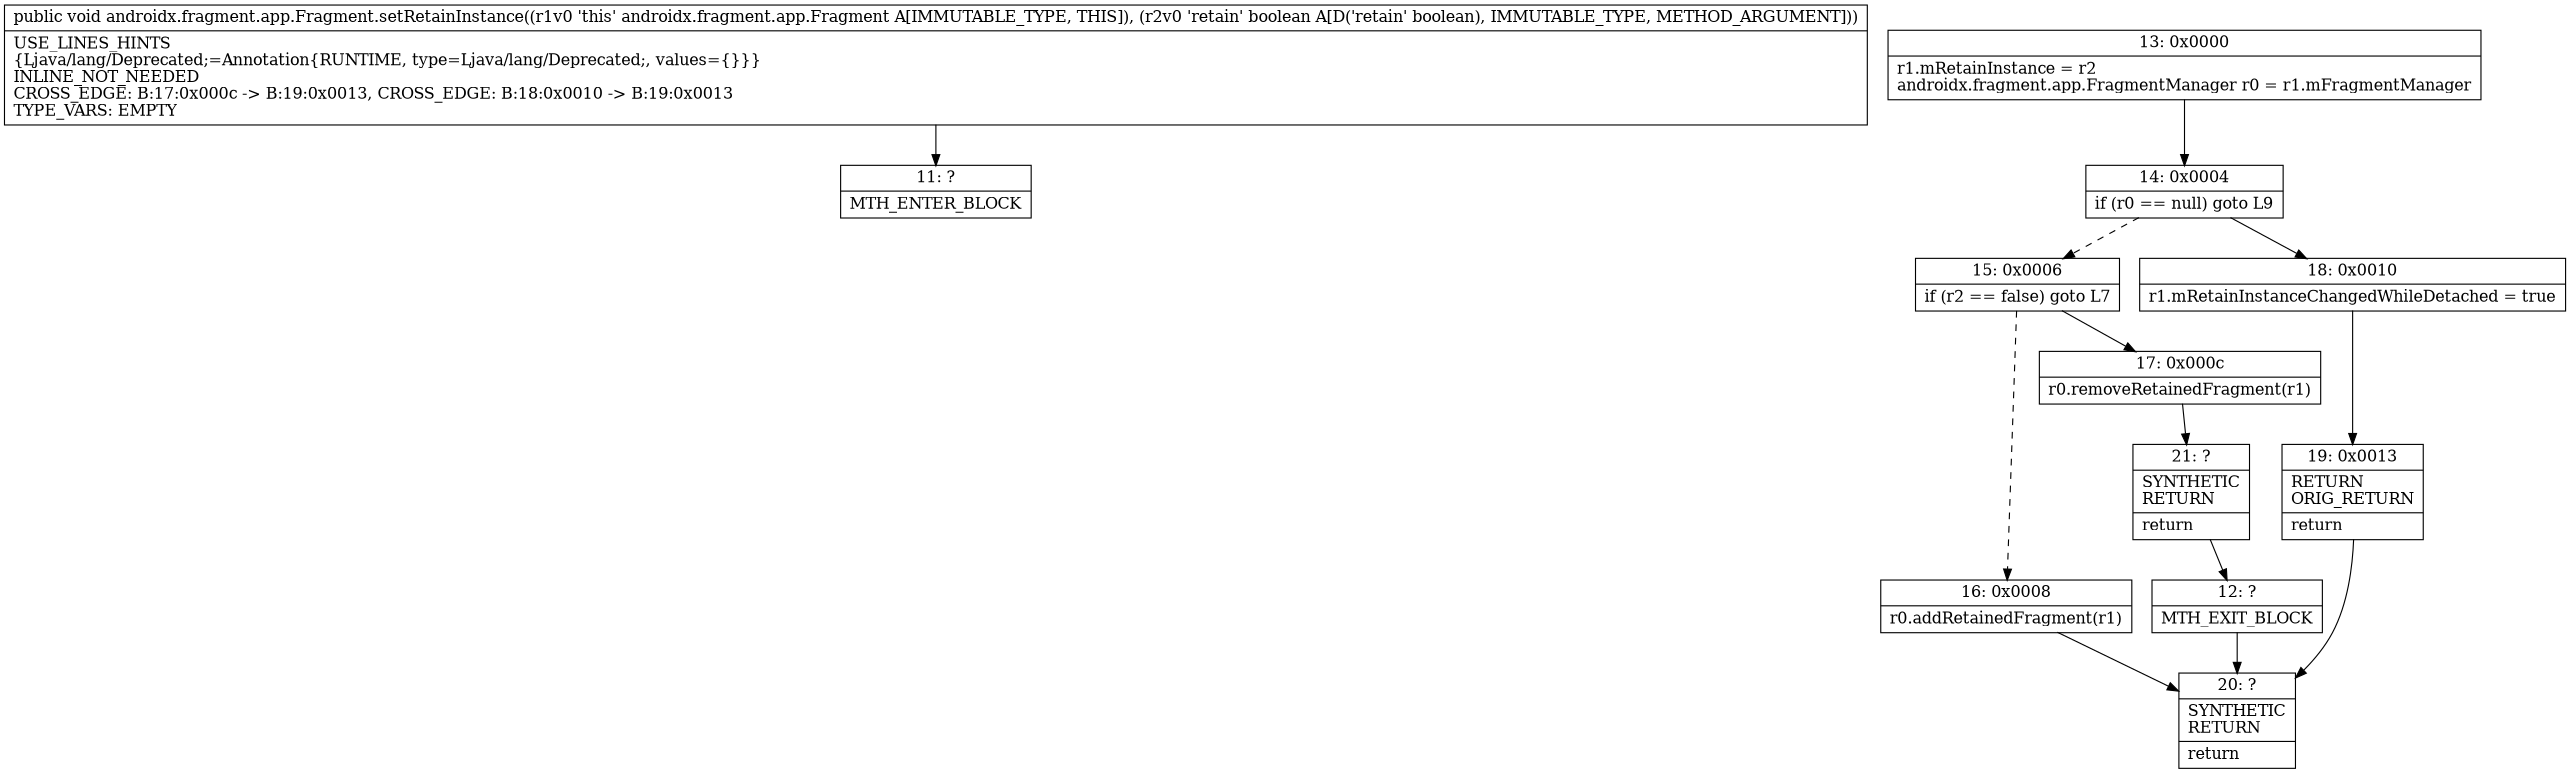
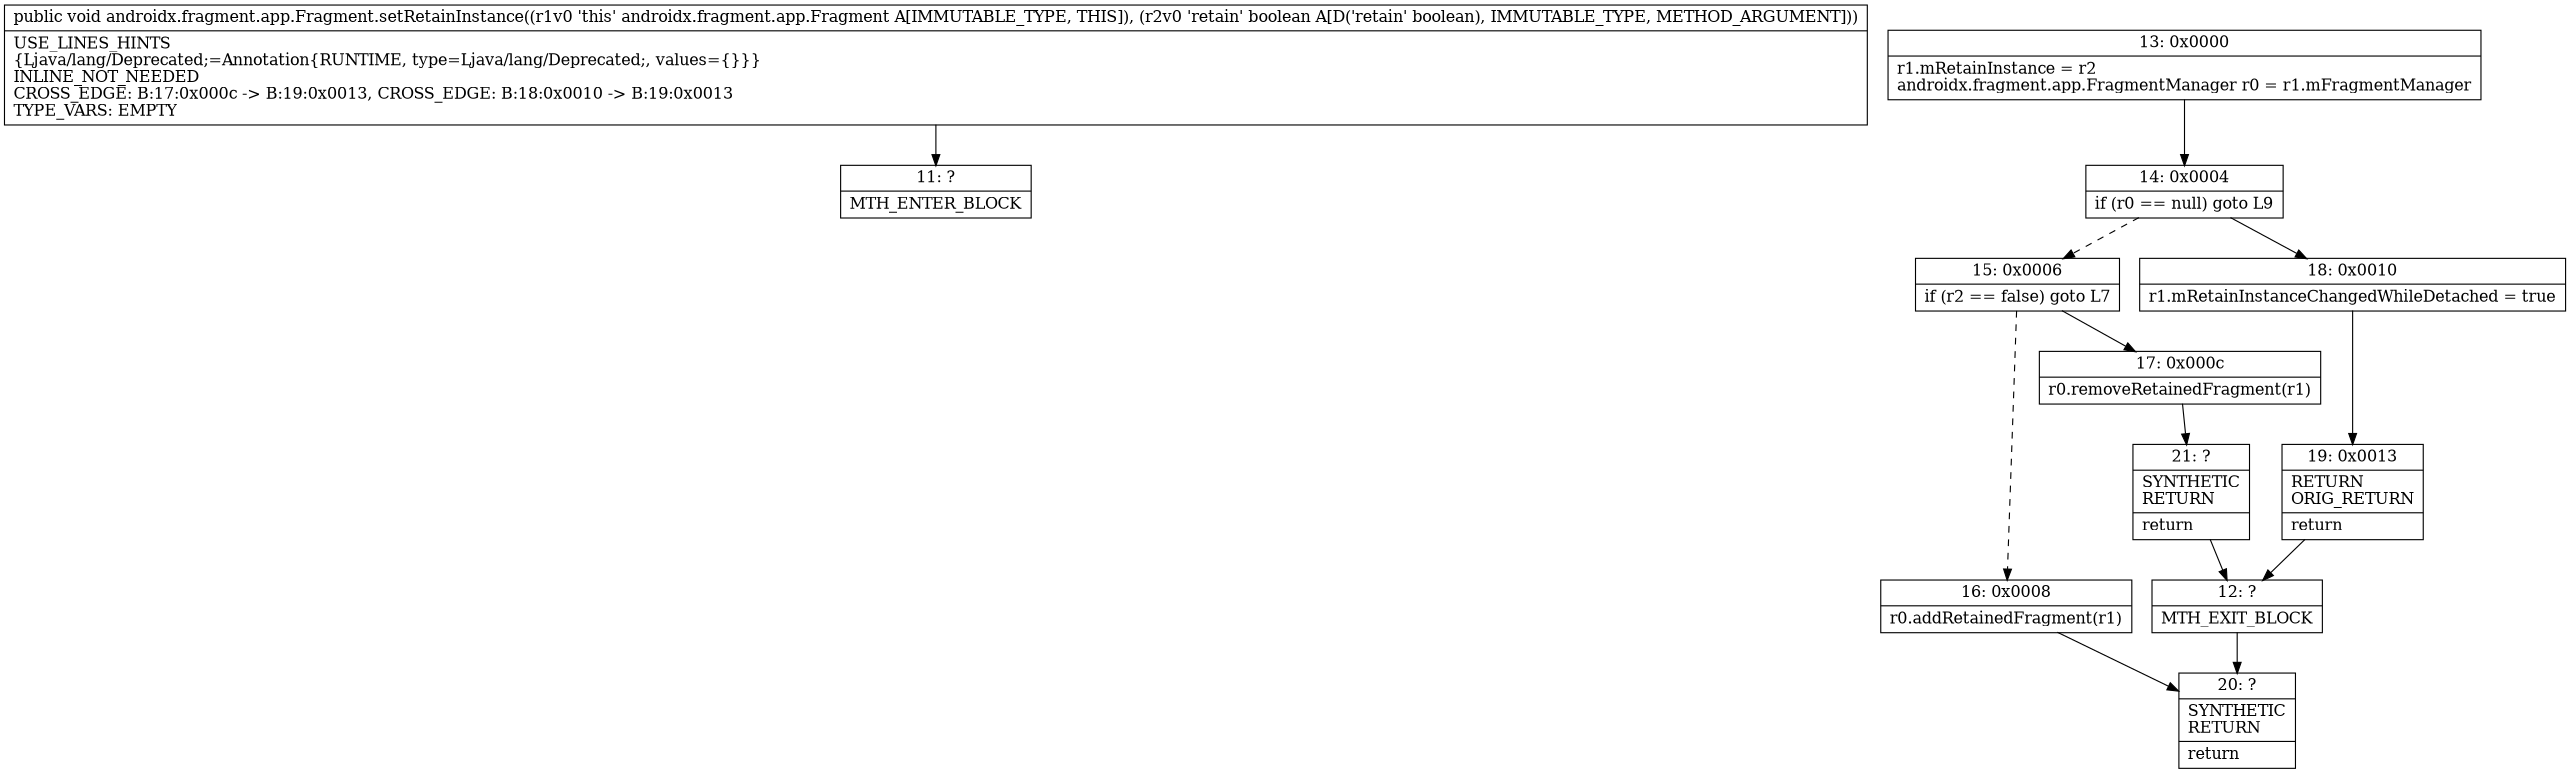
edge "19: 0x0013" -> "20: ?": now "19: 0x0013" -> "12: ?"
